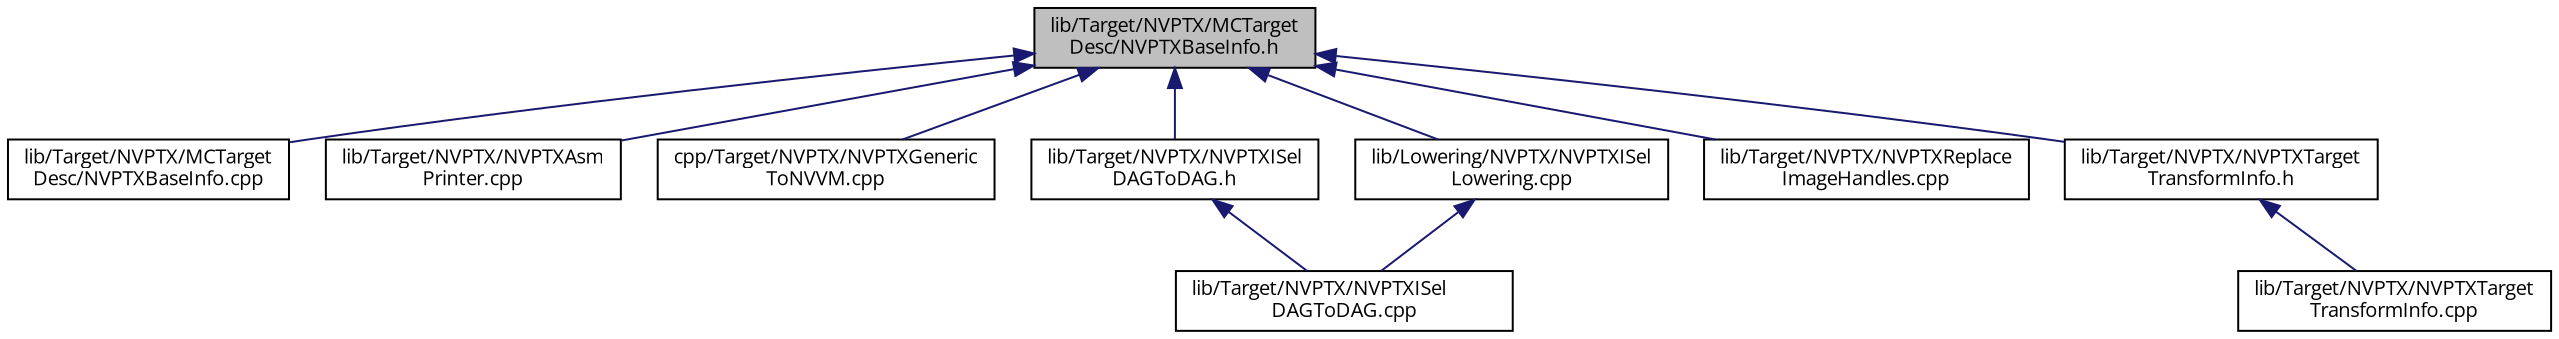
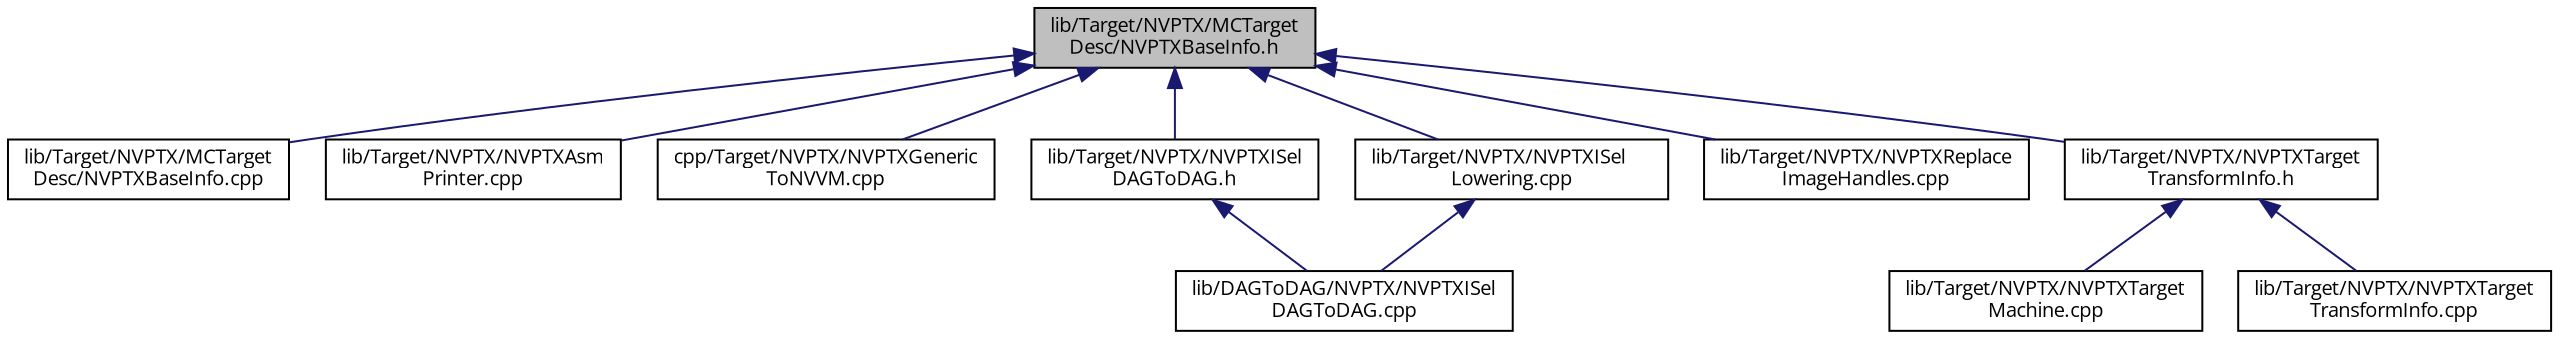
node "lib/Lowering/NVPTX/NVPTXISel Lowering.cpp": label "lib/Lowering/NVPTX/NVPTXISel Lowering.cpp" -> "lib/Target/NVPTX/NVPTXISel Lowering.cpp"
node "lib/Target/NVPTX/NVPTXISel DAGToDAG.cpp": label "lib/Target/NVPTX/NVPTXISel DAGToDAG.cpp" -> "lib/DAGToDAG/NVPTX/NVPTXISel DAGToDAG.cpp"
node "lib/Target/NVPTX/NVPTXTarget Machine.cpp": added
